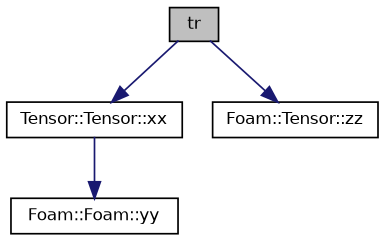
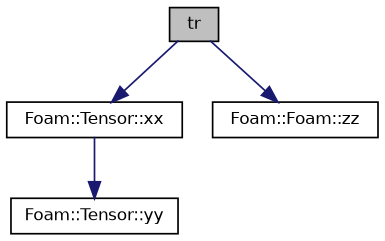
node "Tensor::Tensor::xx": label "Tensor::Tensor::xx" -> "Foam::Tensor::xx"
node "Foam::Tensor::zz": label "Foam::Tensor::zz" -> "Foam::Foam::zz"
node "Foam::Foam::yy": label "Foam::Foam::yy" -> "Foam::Tensor::yy"
